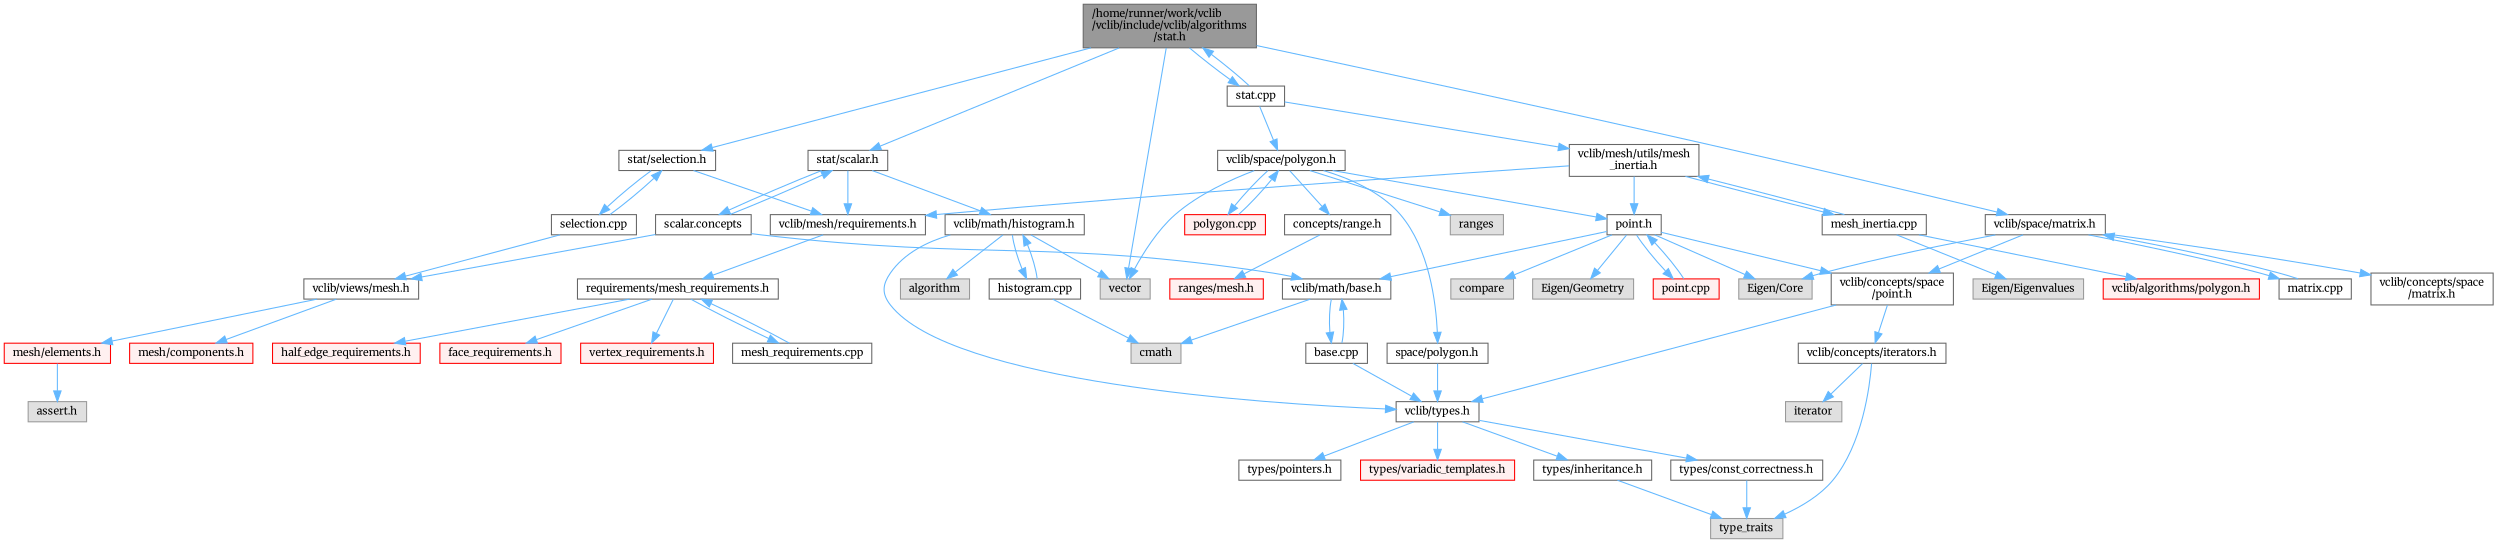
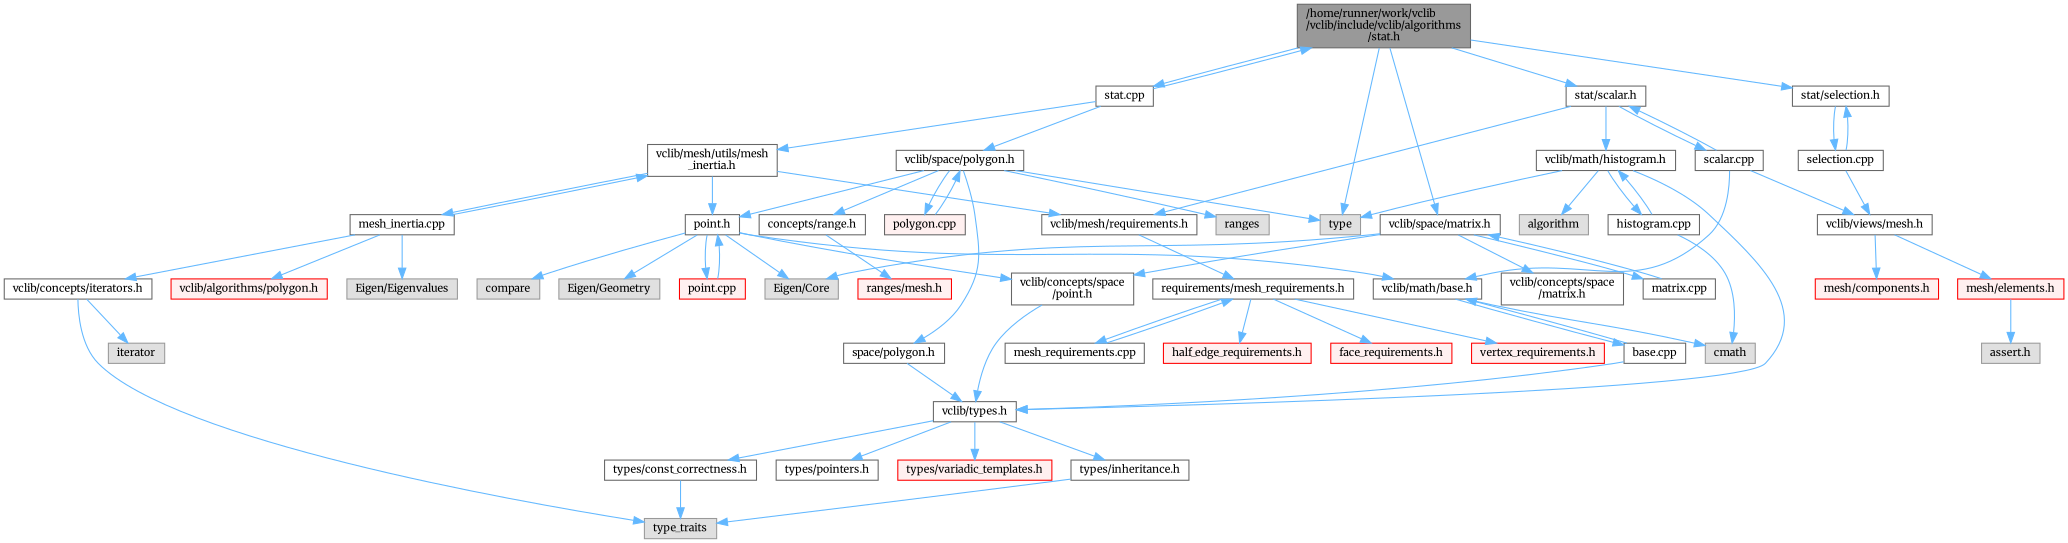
edge "stat/selection.h" -> "vclib/mesh/requirements.h": removed
node "scalar.concepts": label "scalar.concepts" -> "scalar.cpp"
node "polygon.cpp": color red -> grey40
node "vector": label "vector" -> "type"
edge "vclib/concepts/space /point.h" -> "vclib/concepts/iterators.h": now "mesh_inertia.cpp" -> "vclib/concepts/iterators.h"
